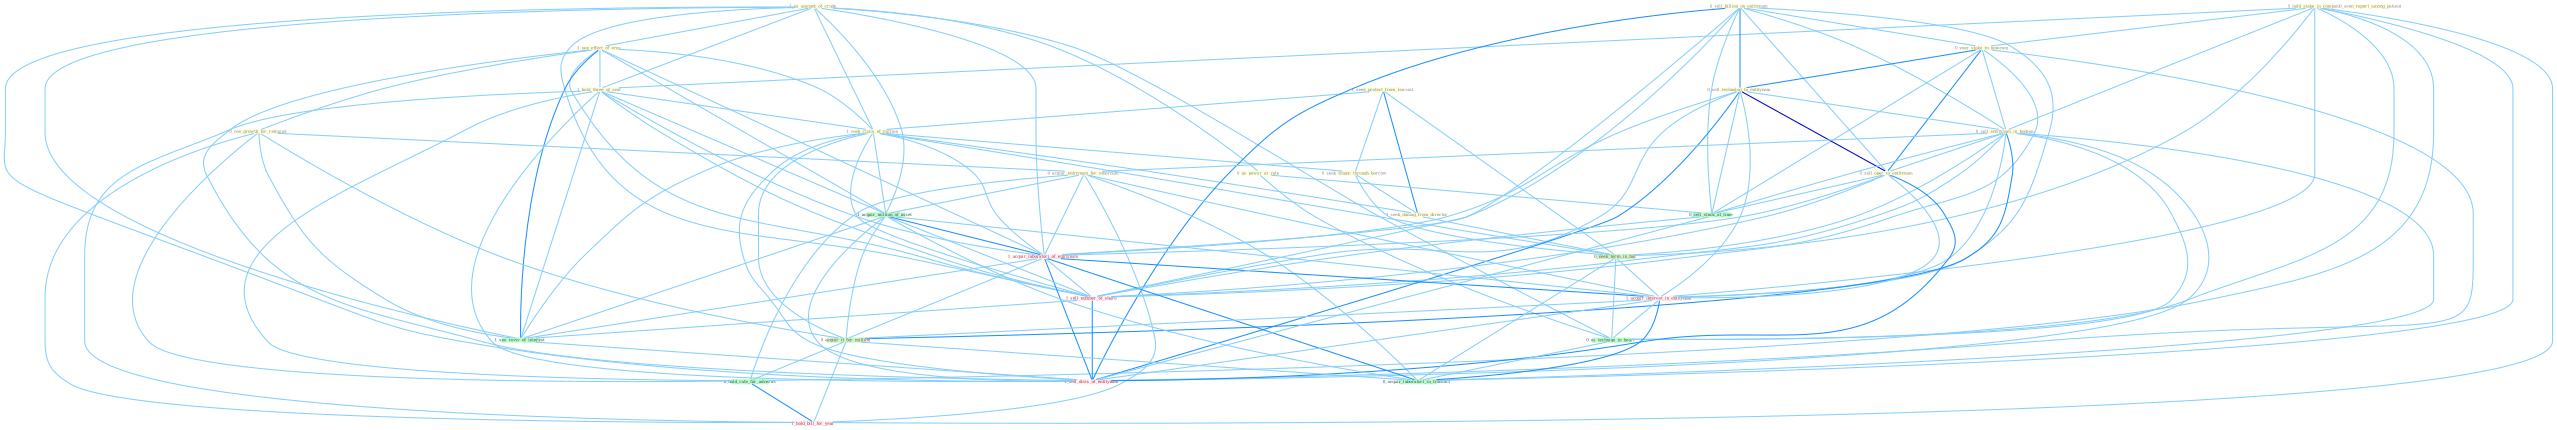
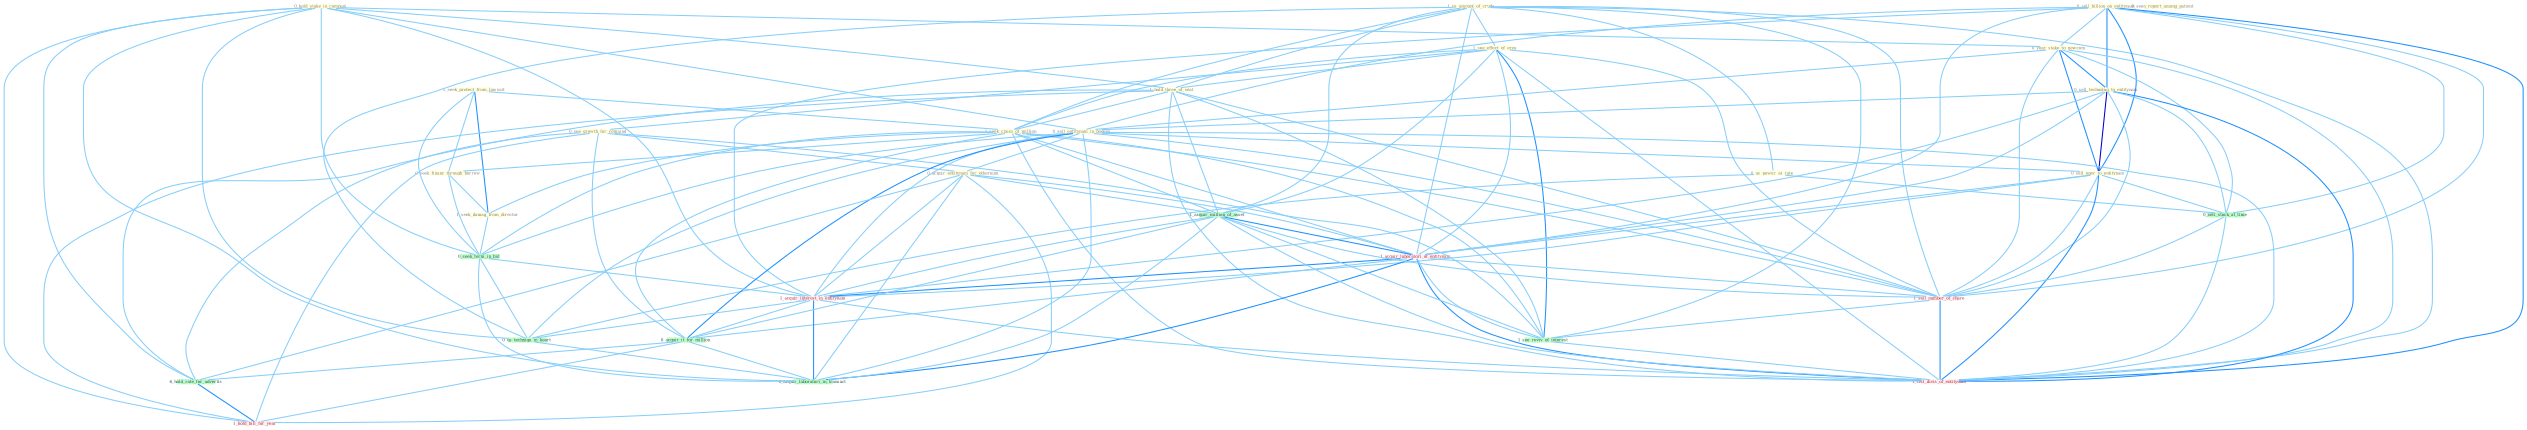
edge "0_sell_billion_on_entitynam" -- "0_sell_oper_to_entitynam": color #87cefa -> #1e90ff
edge "0_sell_entitynam_in_bodega" -- "0_sell_stock_at_time": removed
edge "1_hold_three_of_seat" -- "1_acquir_laboratori_of_entitynam": removed
node "0_seek_term_in_bid": fontcolor #b22222 -> #2f4f4f
node "0_acquir_it_for_million": fontcolor #b22222 -> #2f4f4f
